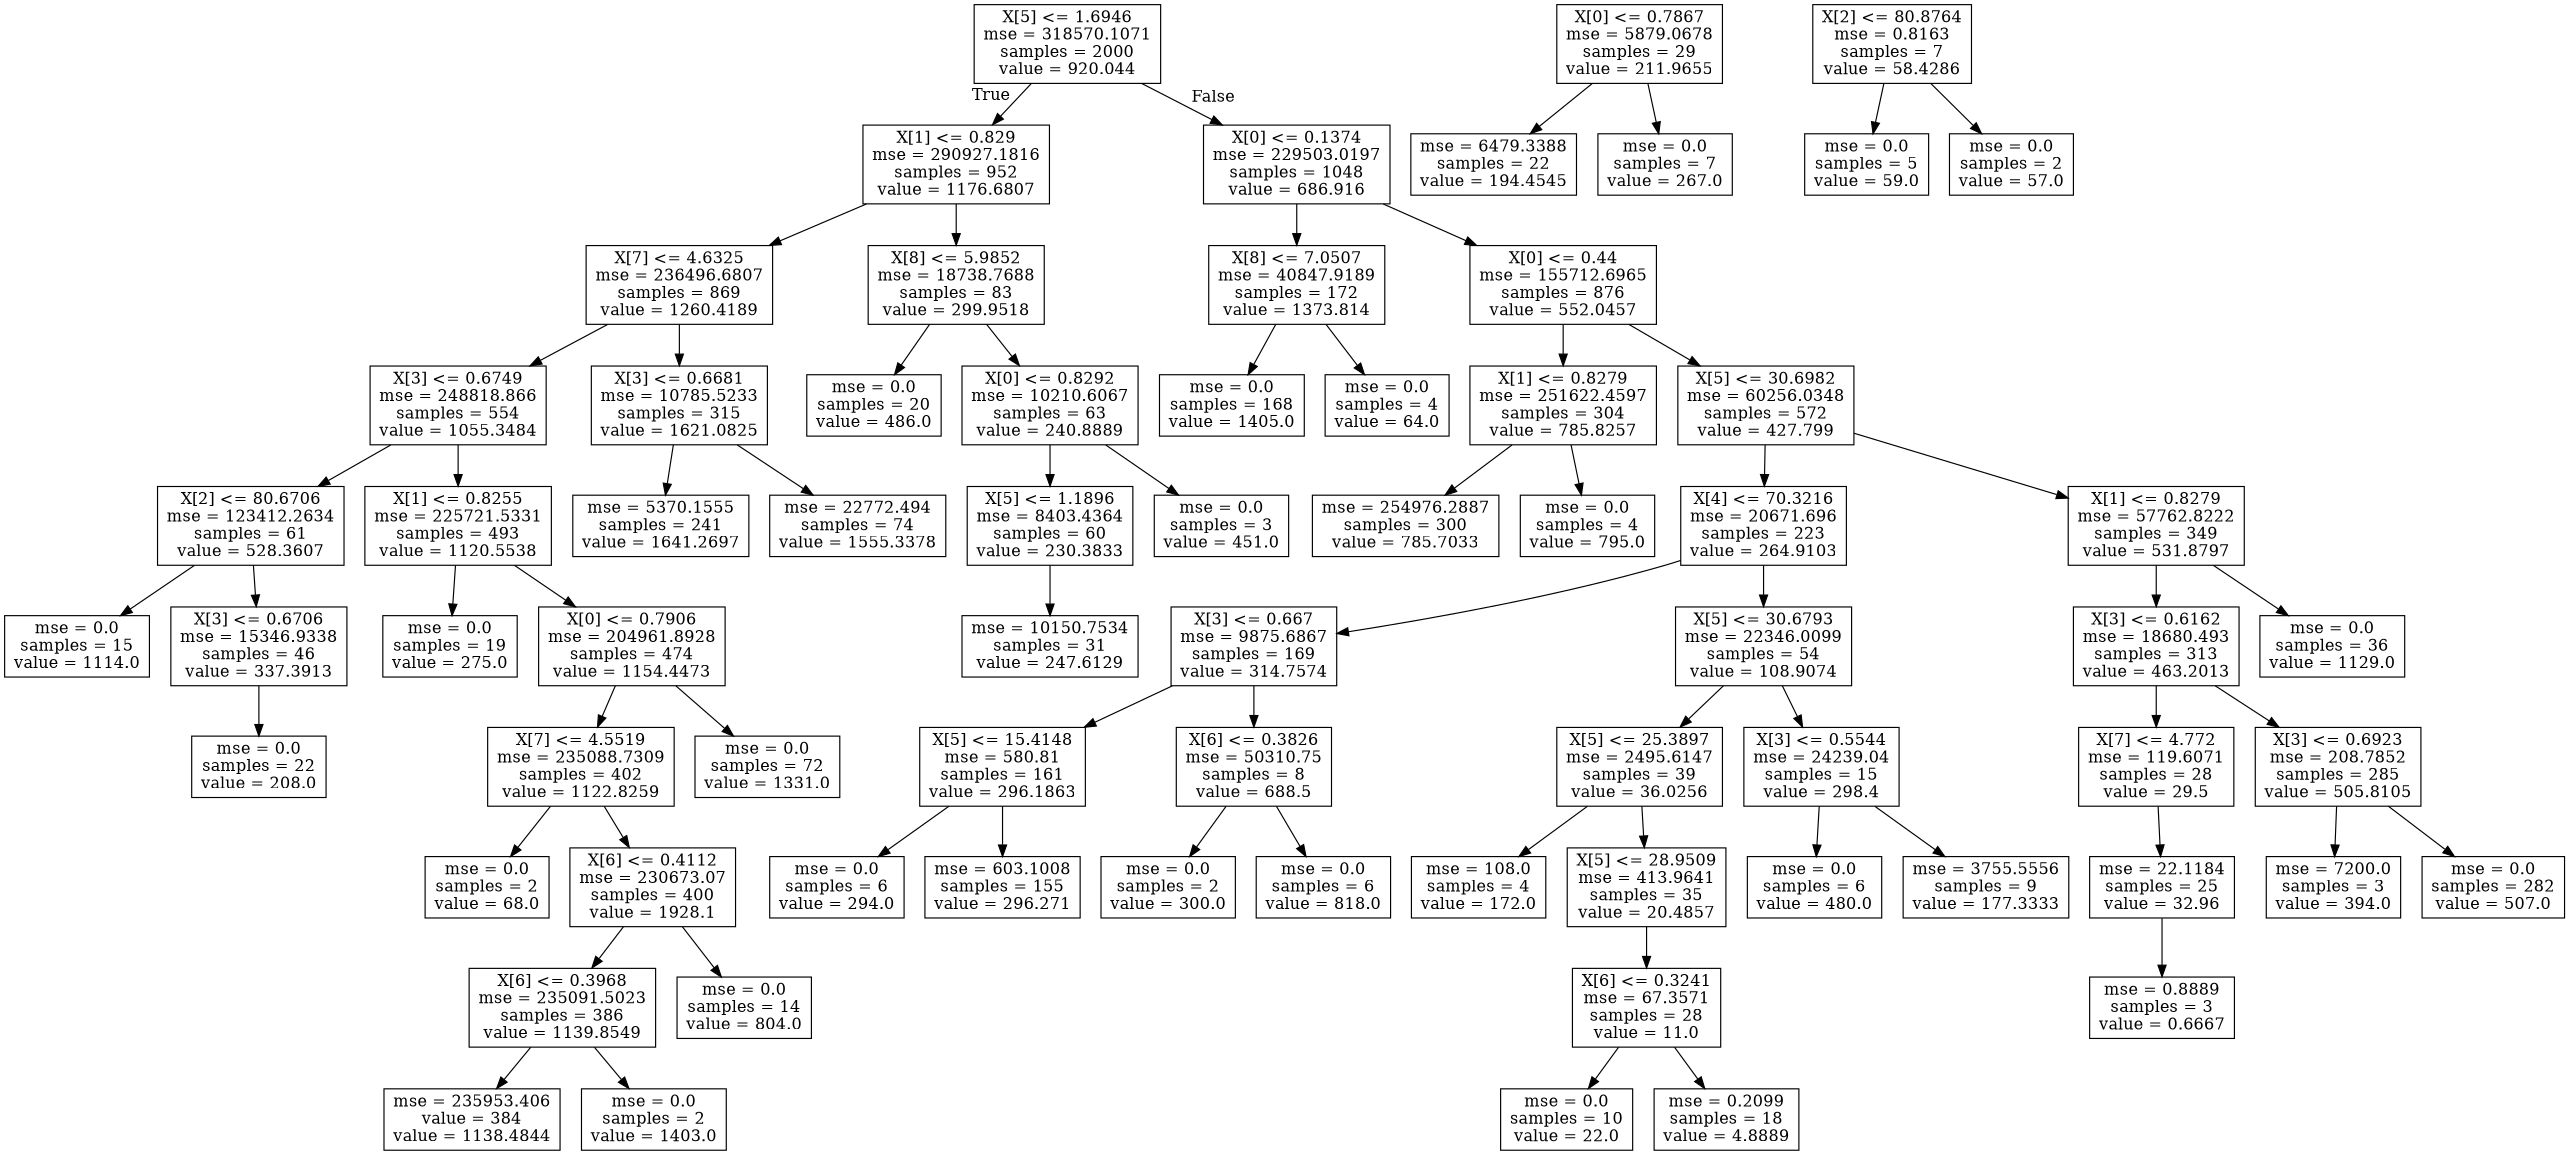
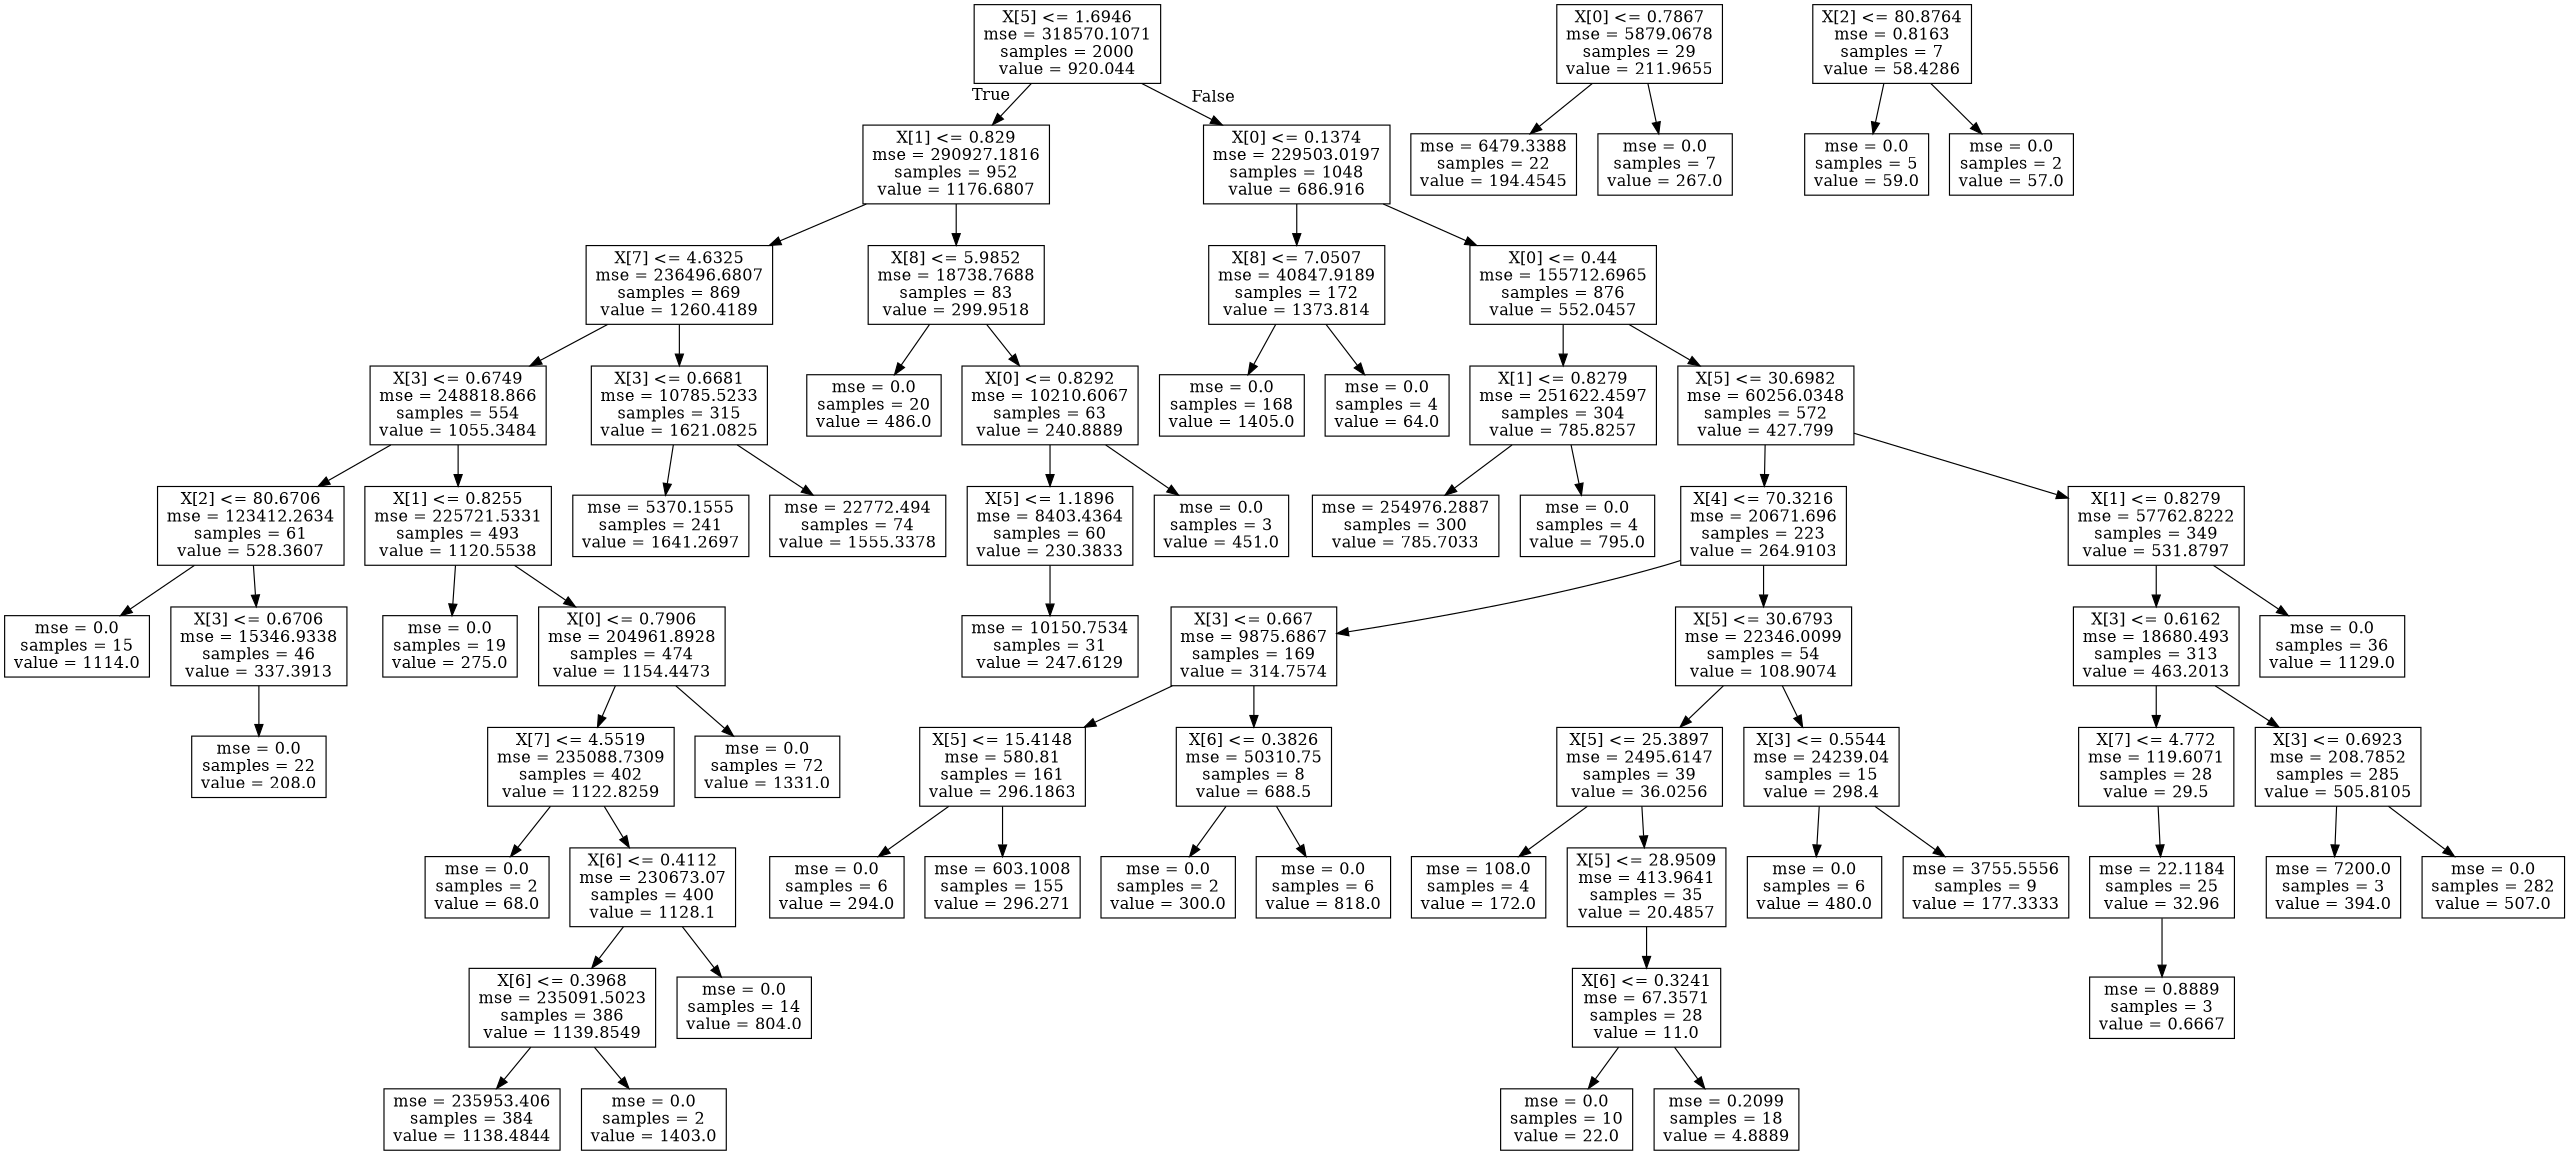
node "X[6] <= 0.4112 mse = 230673.07 samples = 400 value = 1928.1": label "X[6] <= 0.4112 mse = 230673.07 samples = 400 value = 1928.1" -> "X[6] <= 0.4112 mse = 230673.07 samples = 400 value = 1128.1"
node "mse = 235953.406 value = 384 value = 1138.4844": label "mse = 235953.406 value = 384 value = 1138.4844" -> "mse = 235953.406 samples = 384 value = 1138.4844"
